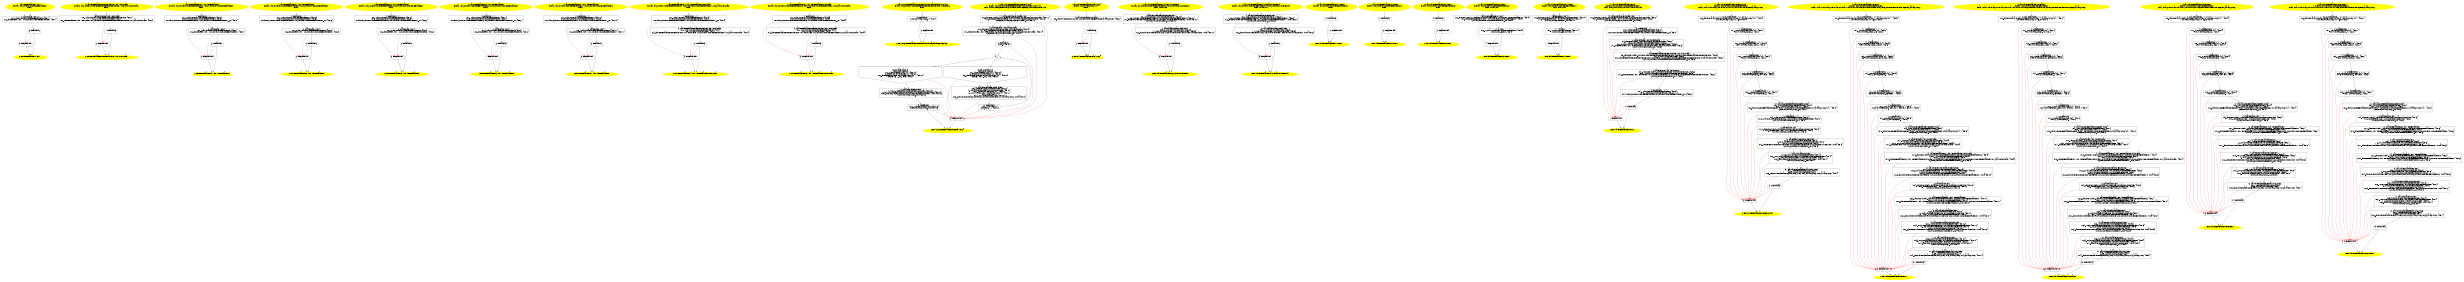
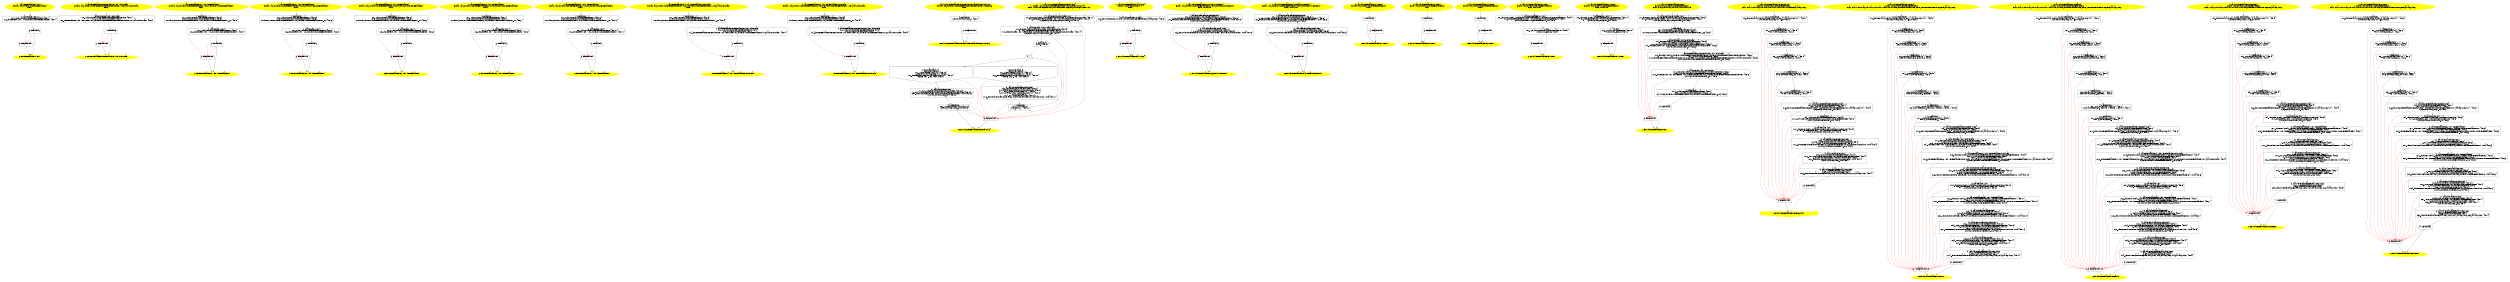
node "2: Exit TextFeedbackTest$1.<init>(TextFeedbackTest)": shape box -> ellipse
node "2: Exit void TextFeedbackTest.testEmptySuite()": shape ellipse -> invhouse
